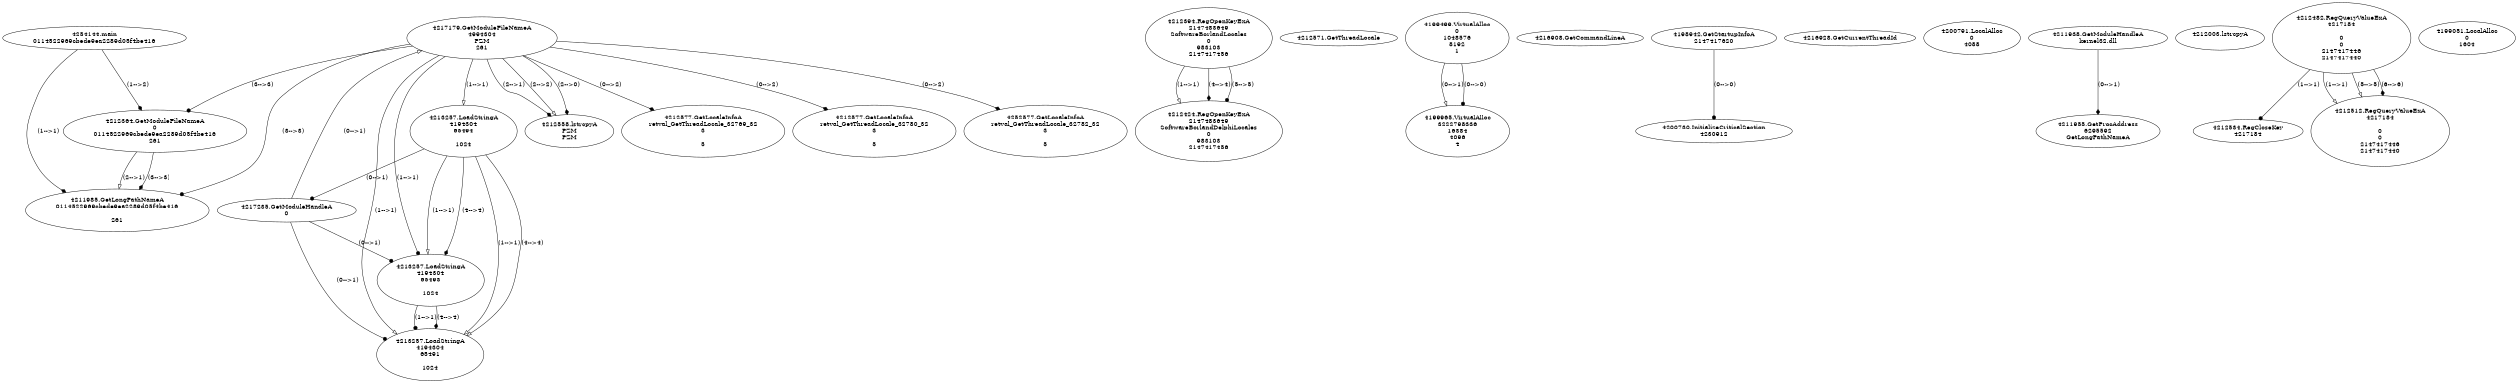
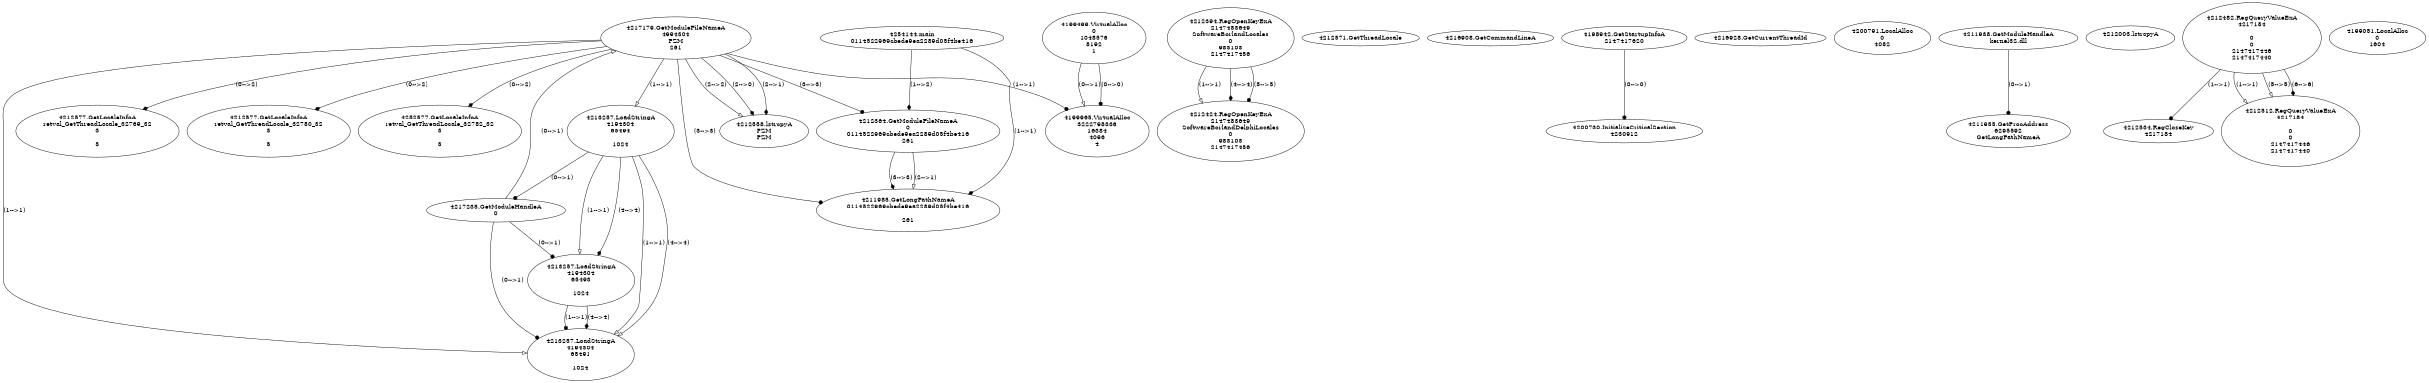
node "4200791.LocalAlloc 0 4088": label "4200791.LocalAlloc 0 4088" -> "4200791.LocalAlloc 0 4082"
edge "4211938.GetModuleHandleA kernel32.dll" -> "4211955.GetProcAddress 6295592 GetLongPathNameA": arrowhead diamond -> dot
edge "4217179.GetModuleFileNameA 4994304 PZM 261" -> "4213257.LoadStringA 4194304 65493 1024": now "4217179.GetModuleFileNameA 4994304 PZM 261" -> "4199965.VirtualAlloc 3222798336 16384 4096 4"
